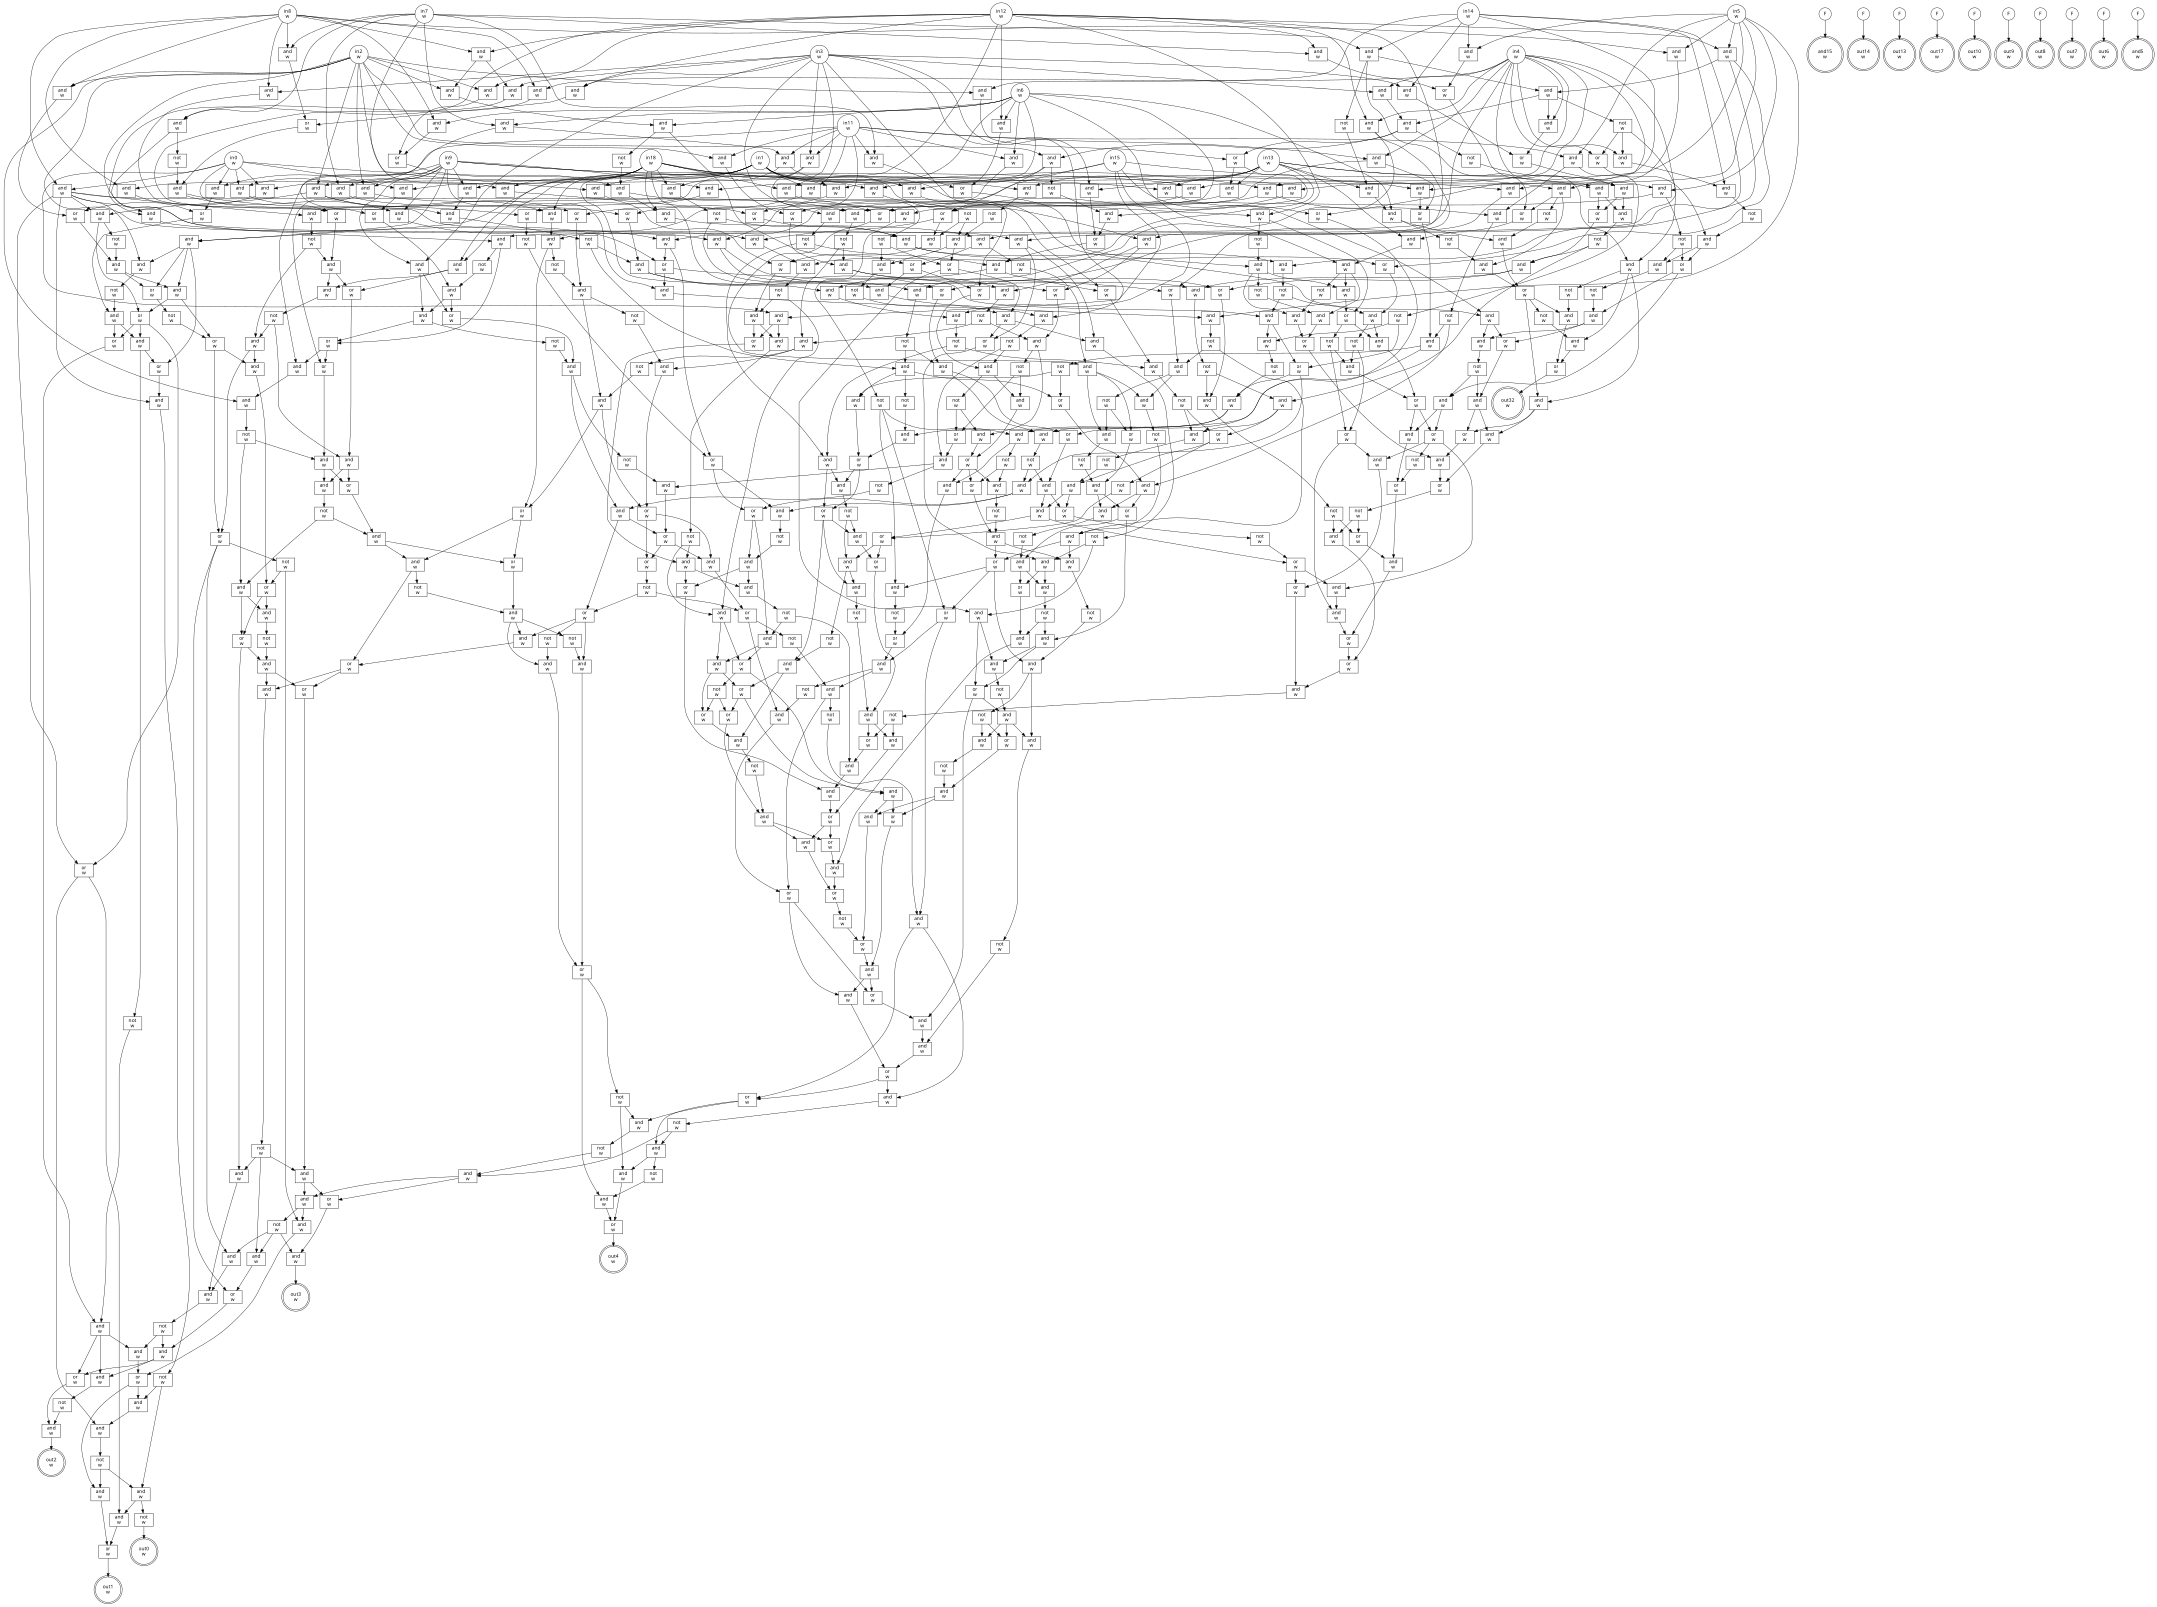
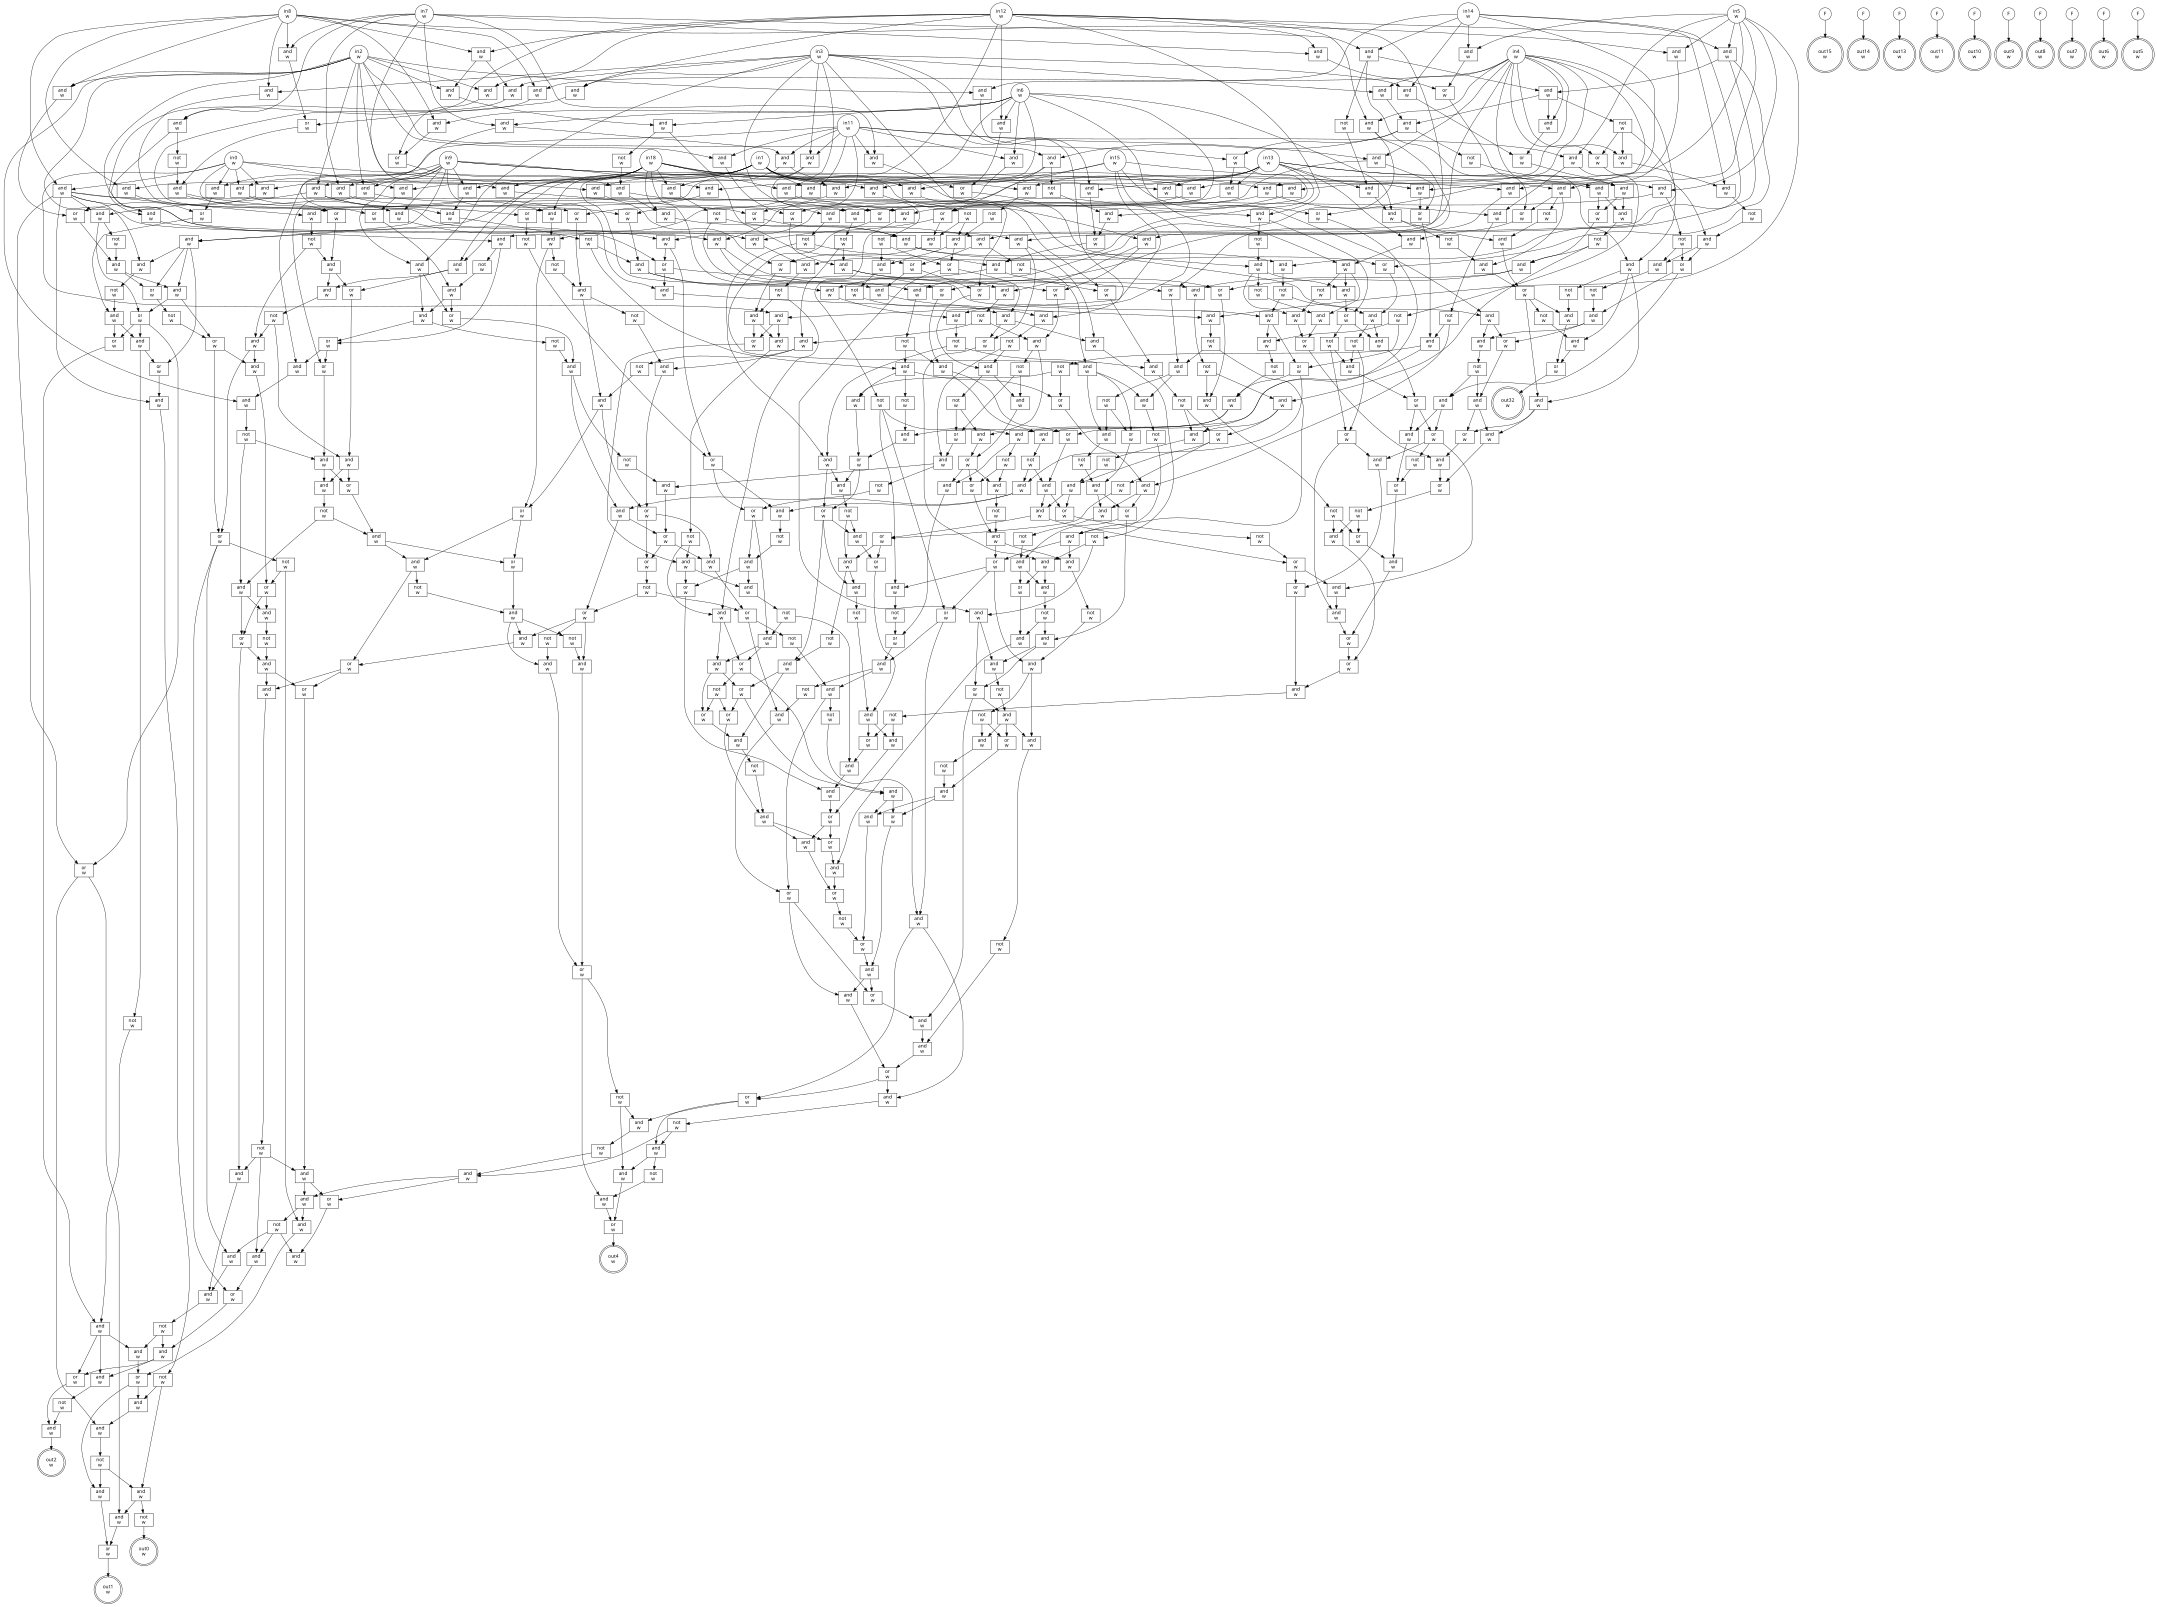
node "and15 w": label "and15 w" -> "out15 w"
node "out17 w": label "out17 w" -> "out11 w"
node "and5 w": label "and5 w" -> "out5 w"
node "out3 w": removed
